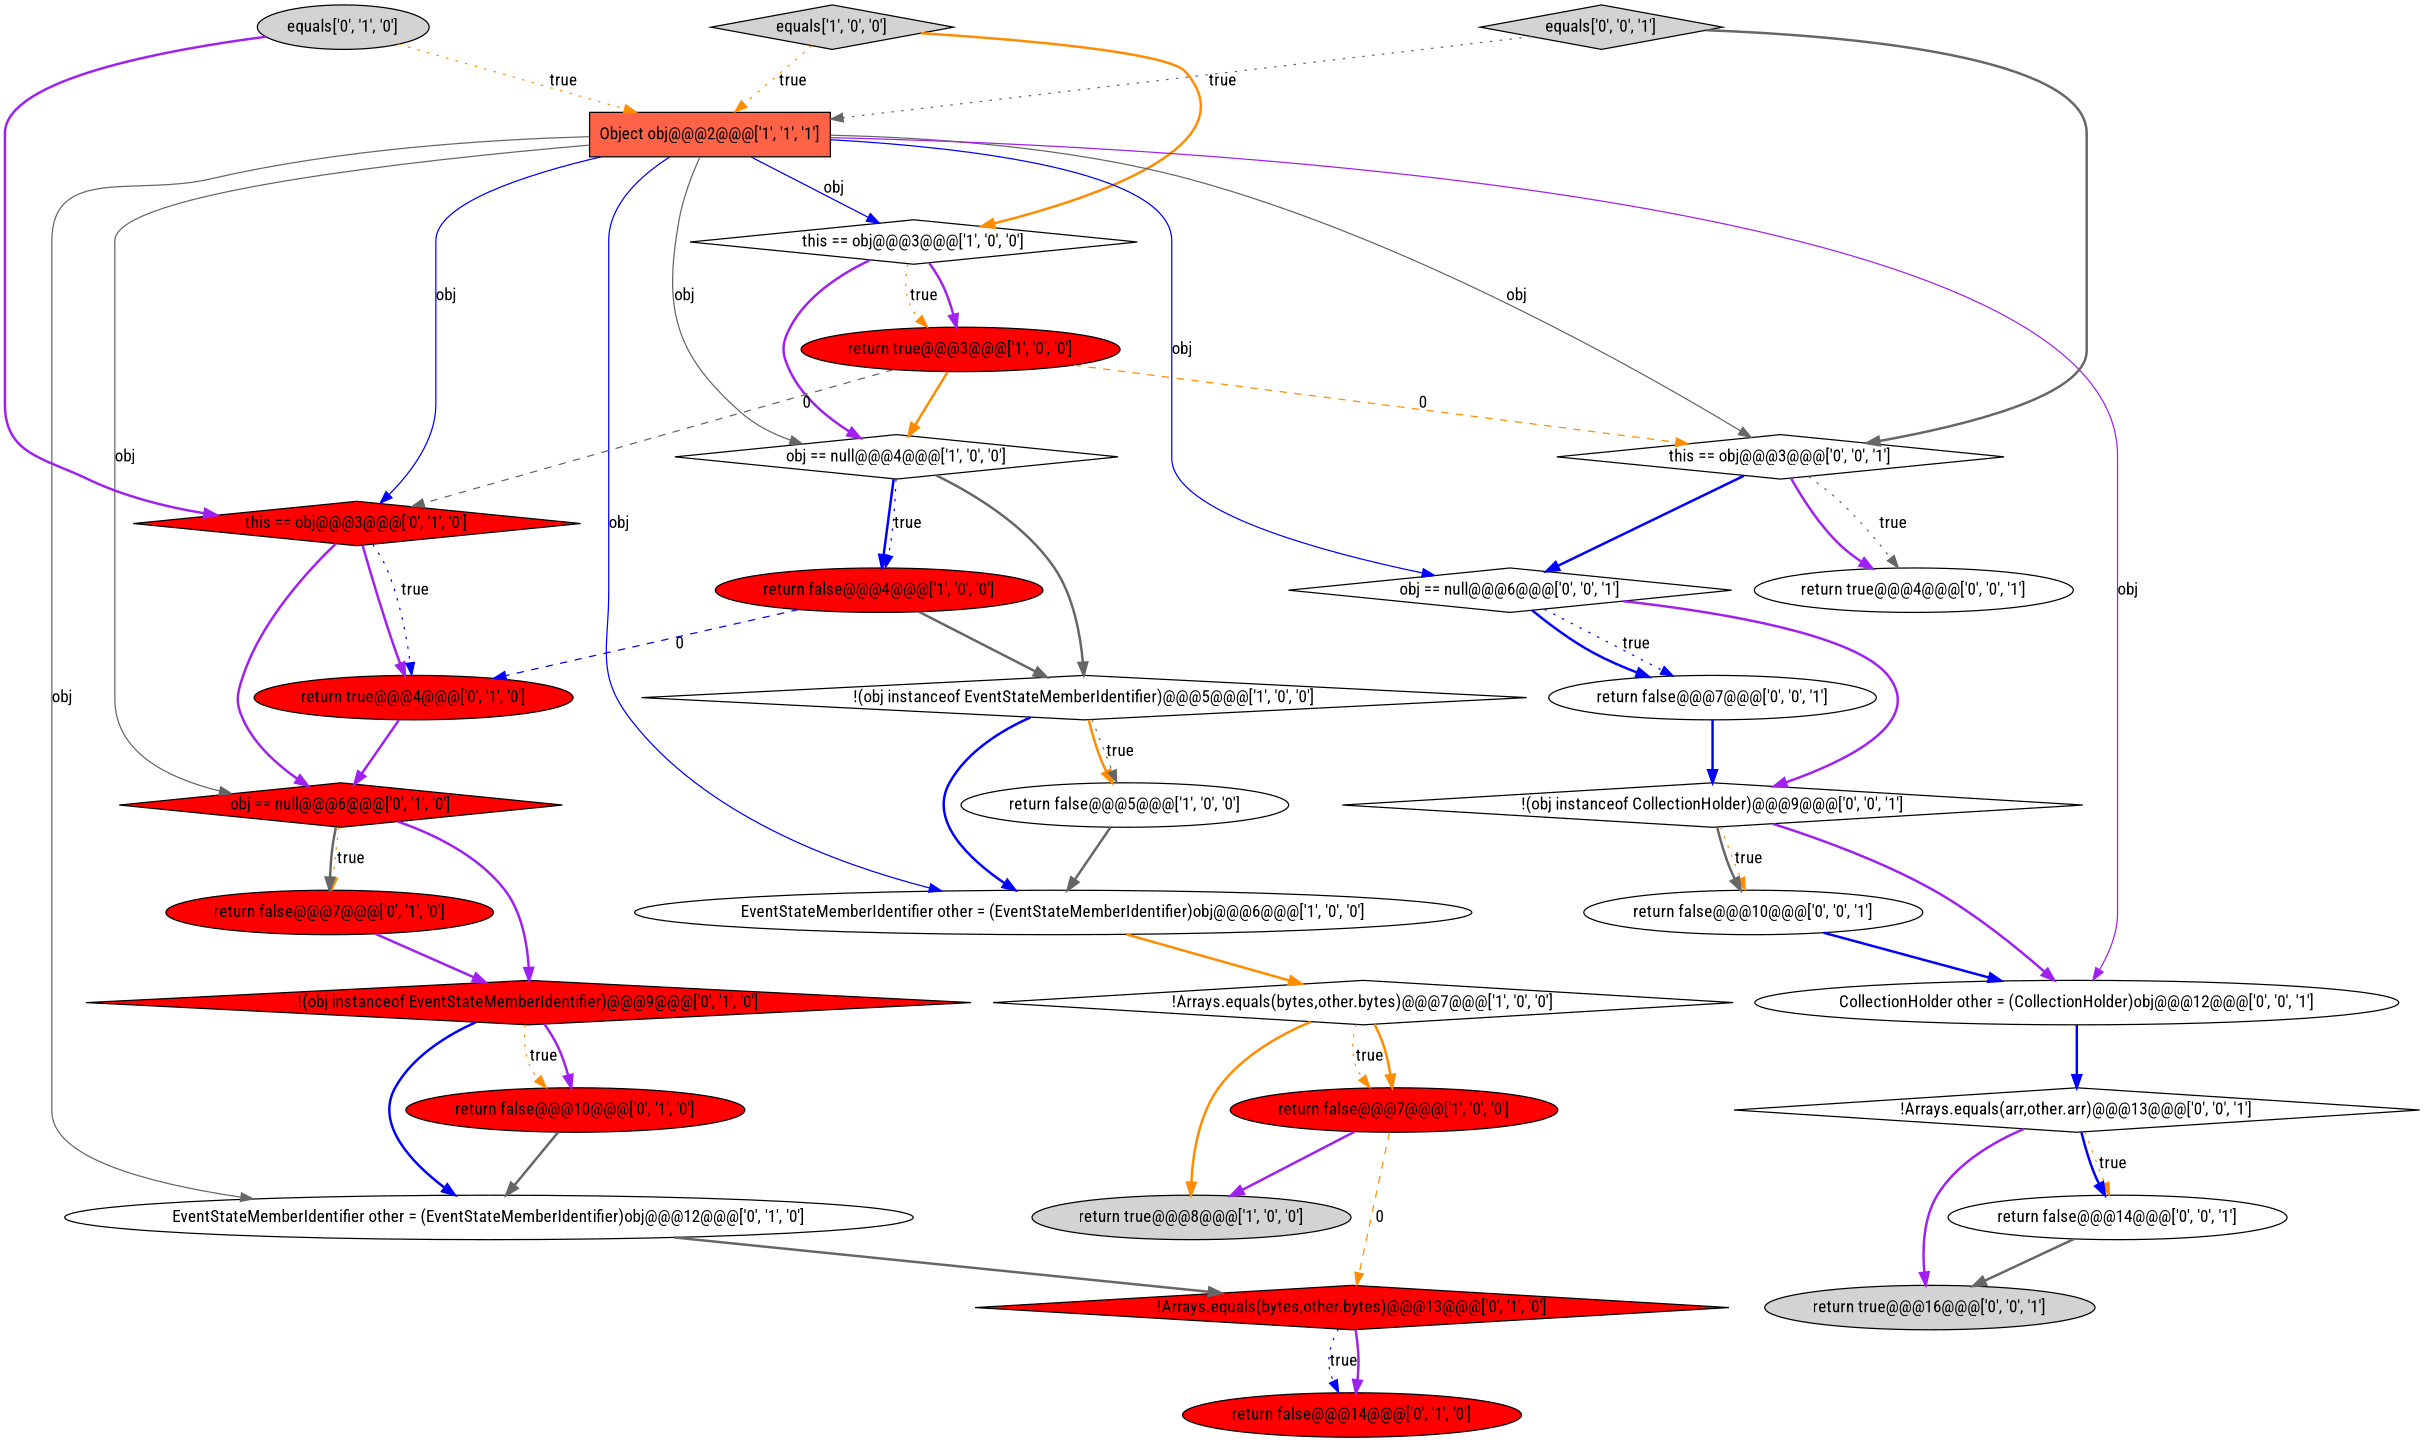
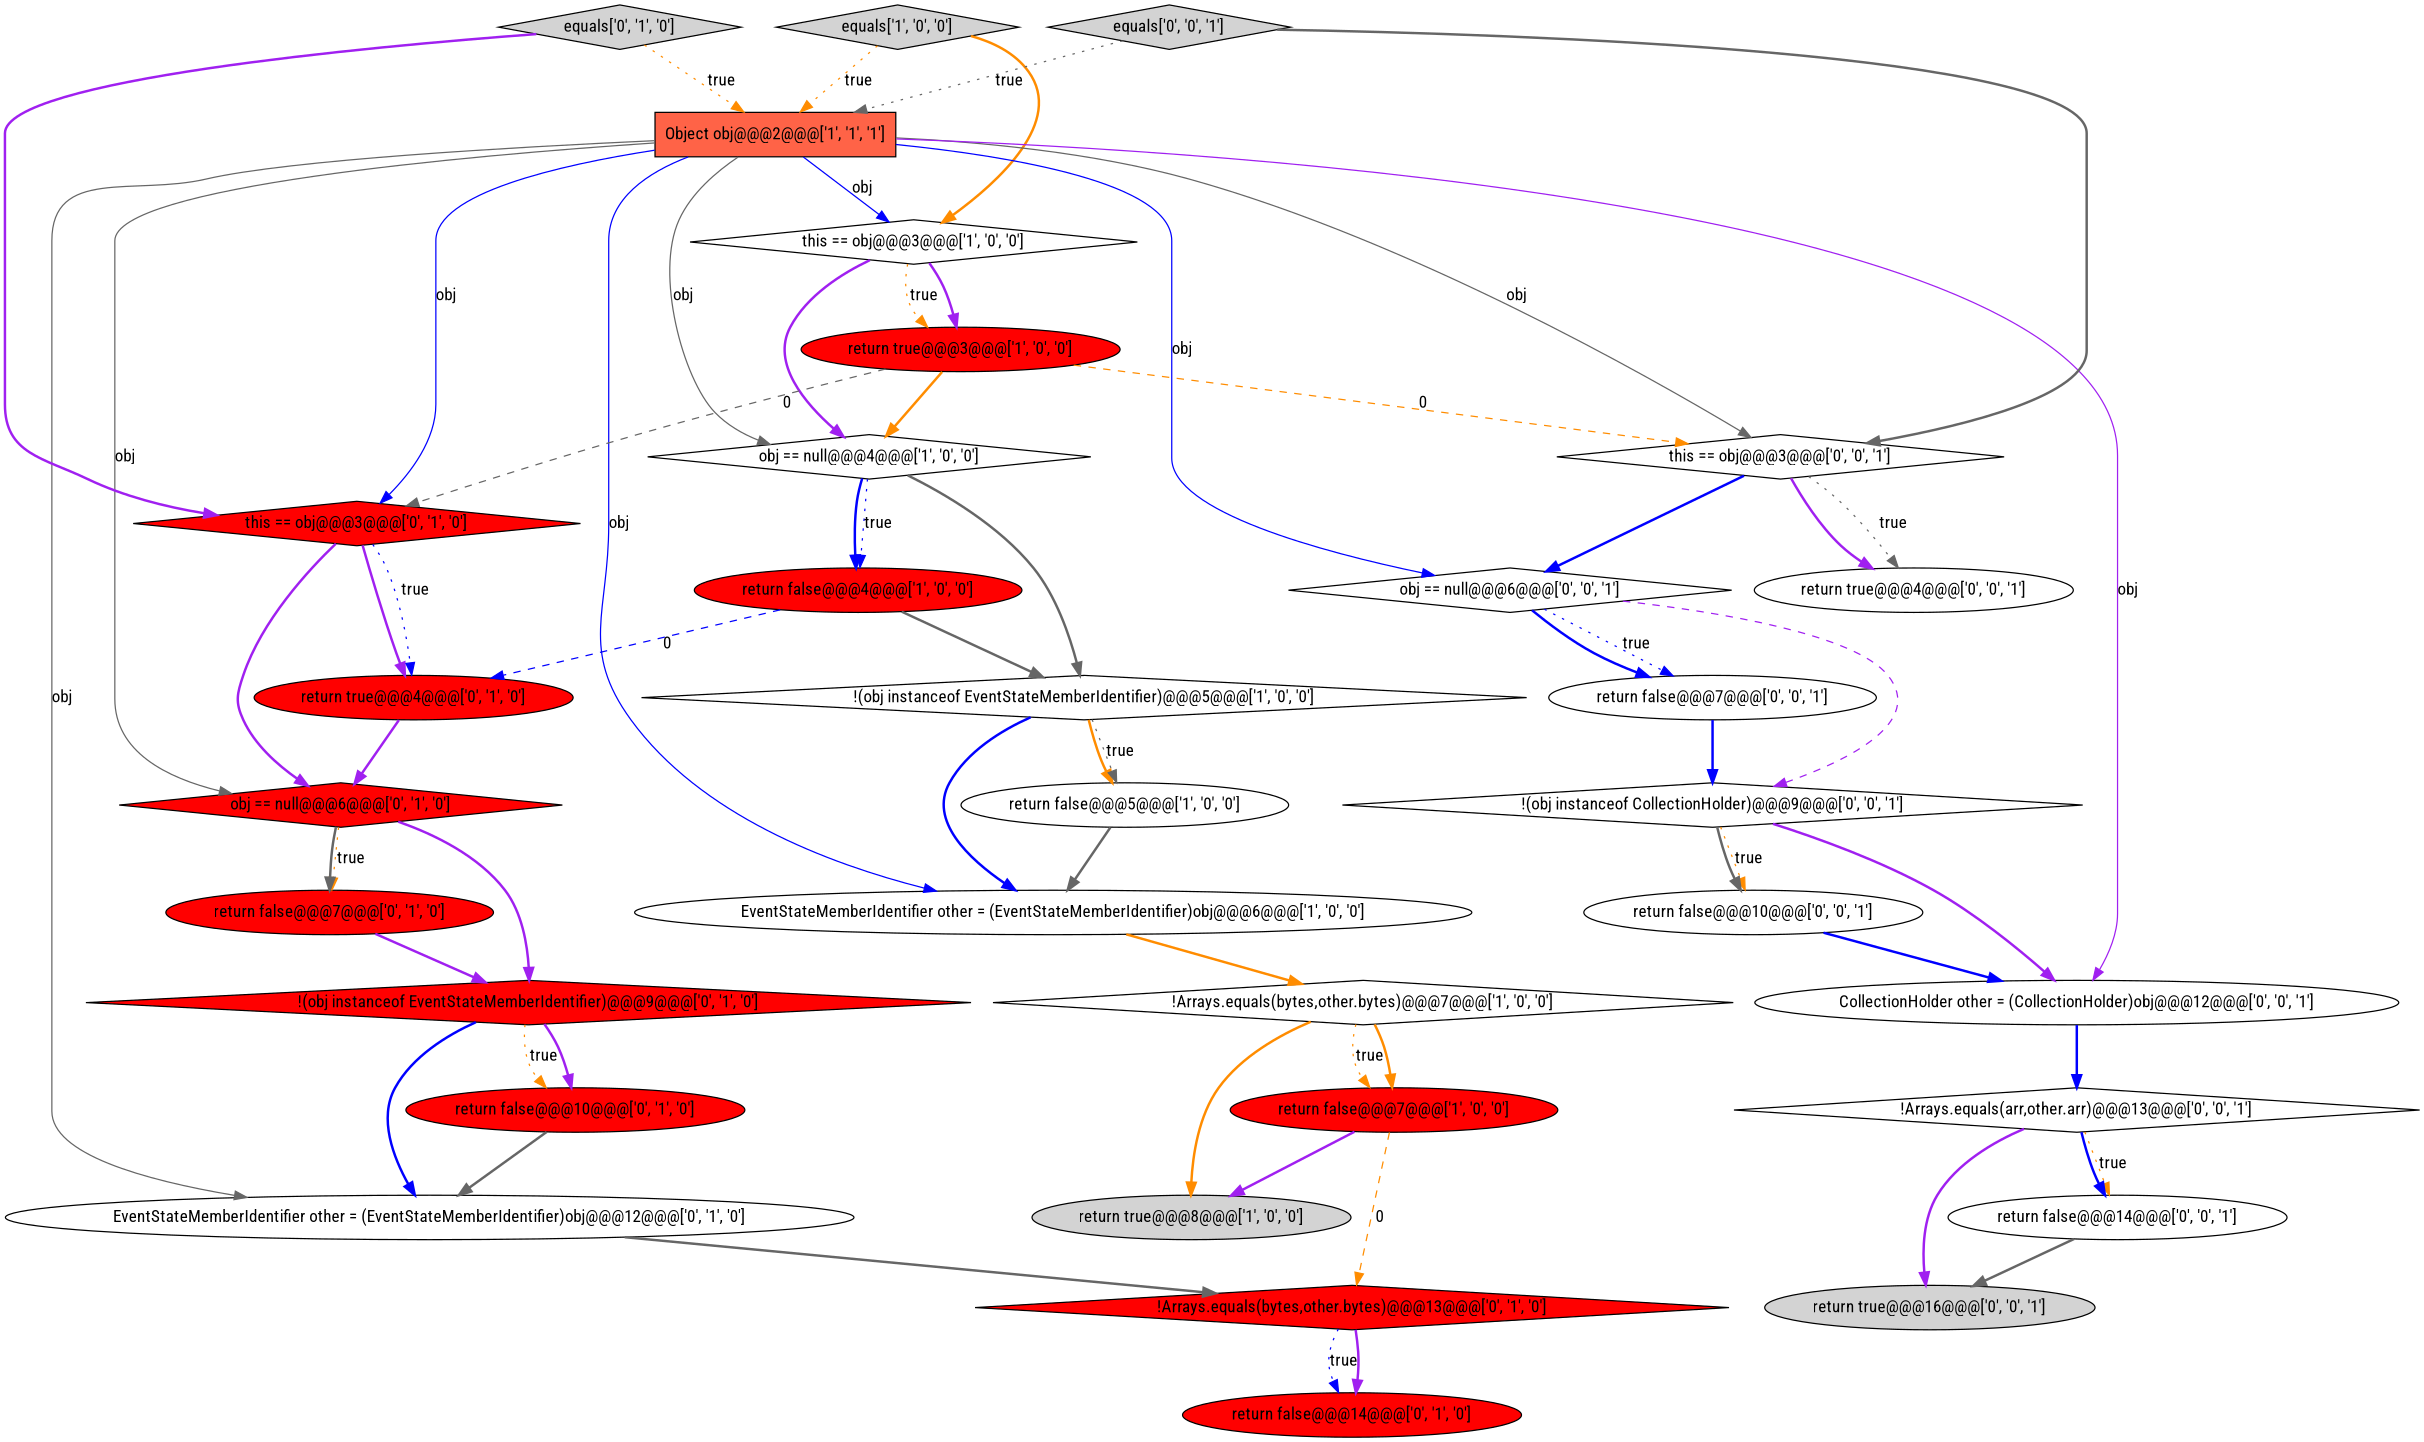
node "equals['0', '1', '0']": shape ellipse -> diamond
edge "obj == null@@@6@@@['0', '0', '1']" -> "!(obj instanceof CollectionHolder)@@@9@@@['0', '0', '1']": style bold -> dashed
